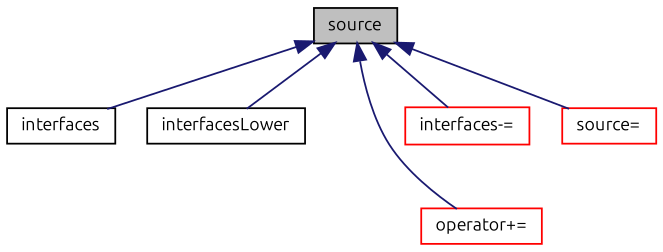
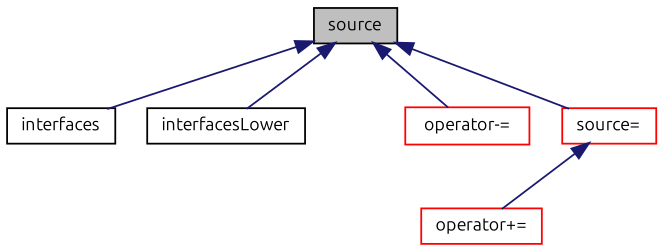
node "interfaces-=": label "interfaces-=" -> "operator-="
edge "operator+=" -> "source": now "operator+=" -> "source="
